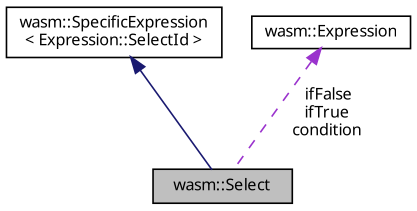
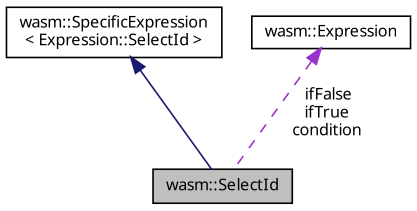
node "wasm::Select": label "wasm::Select" -> "wasm::SelectId"
